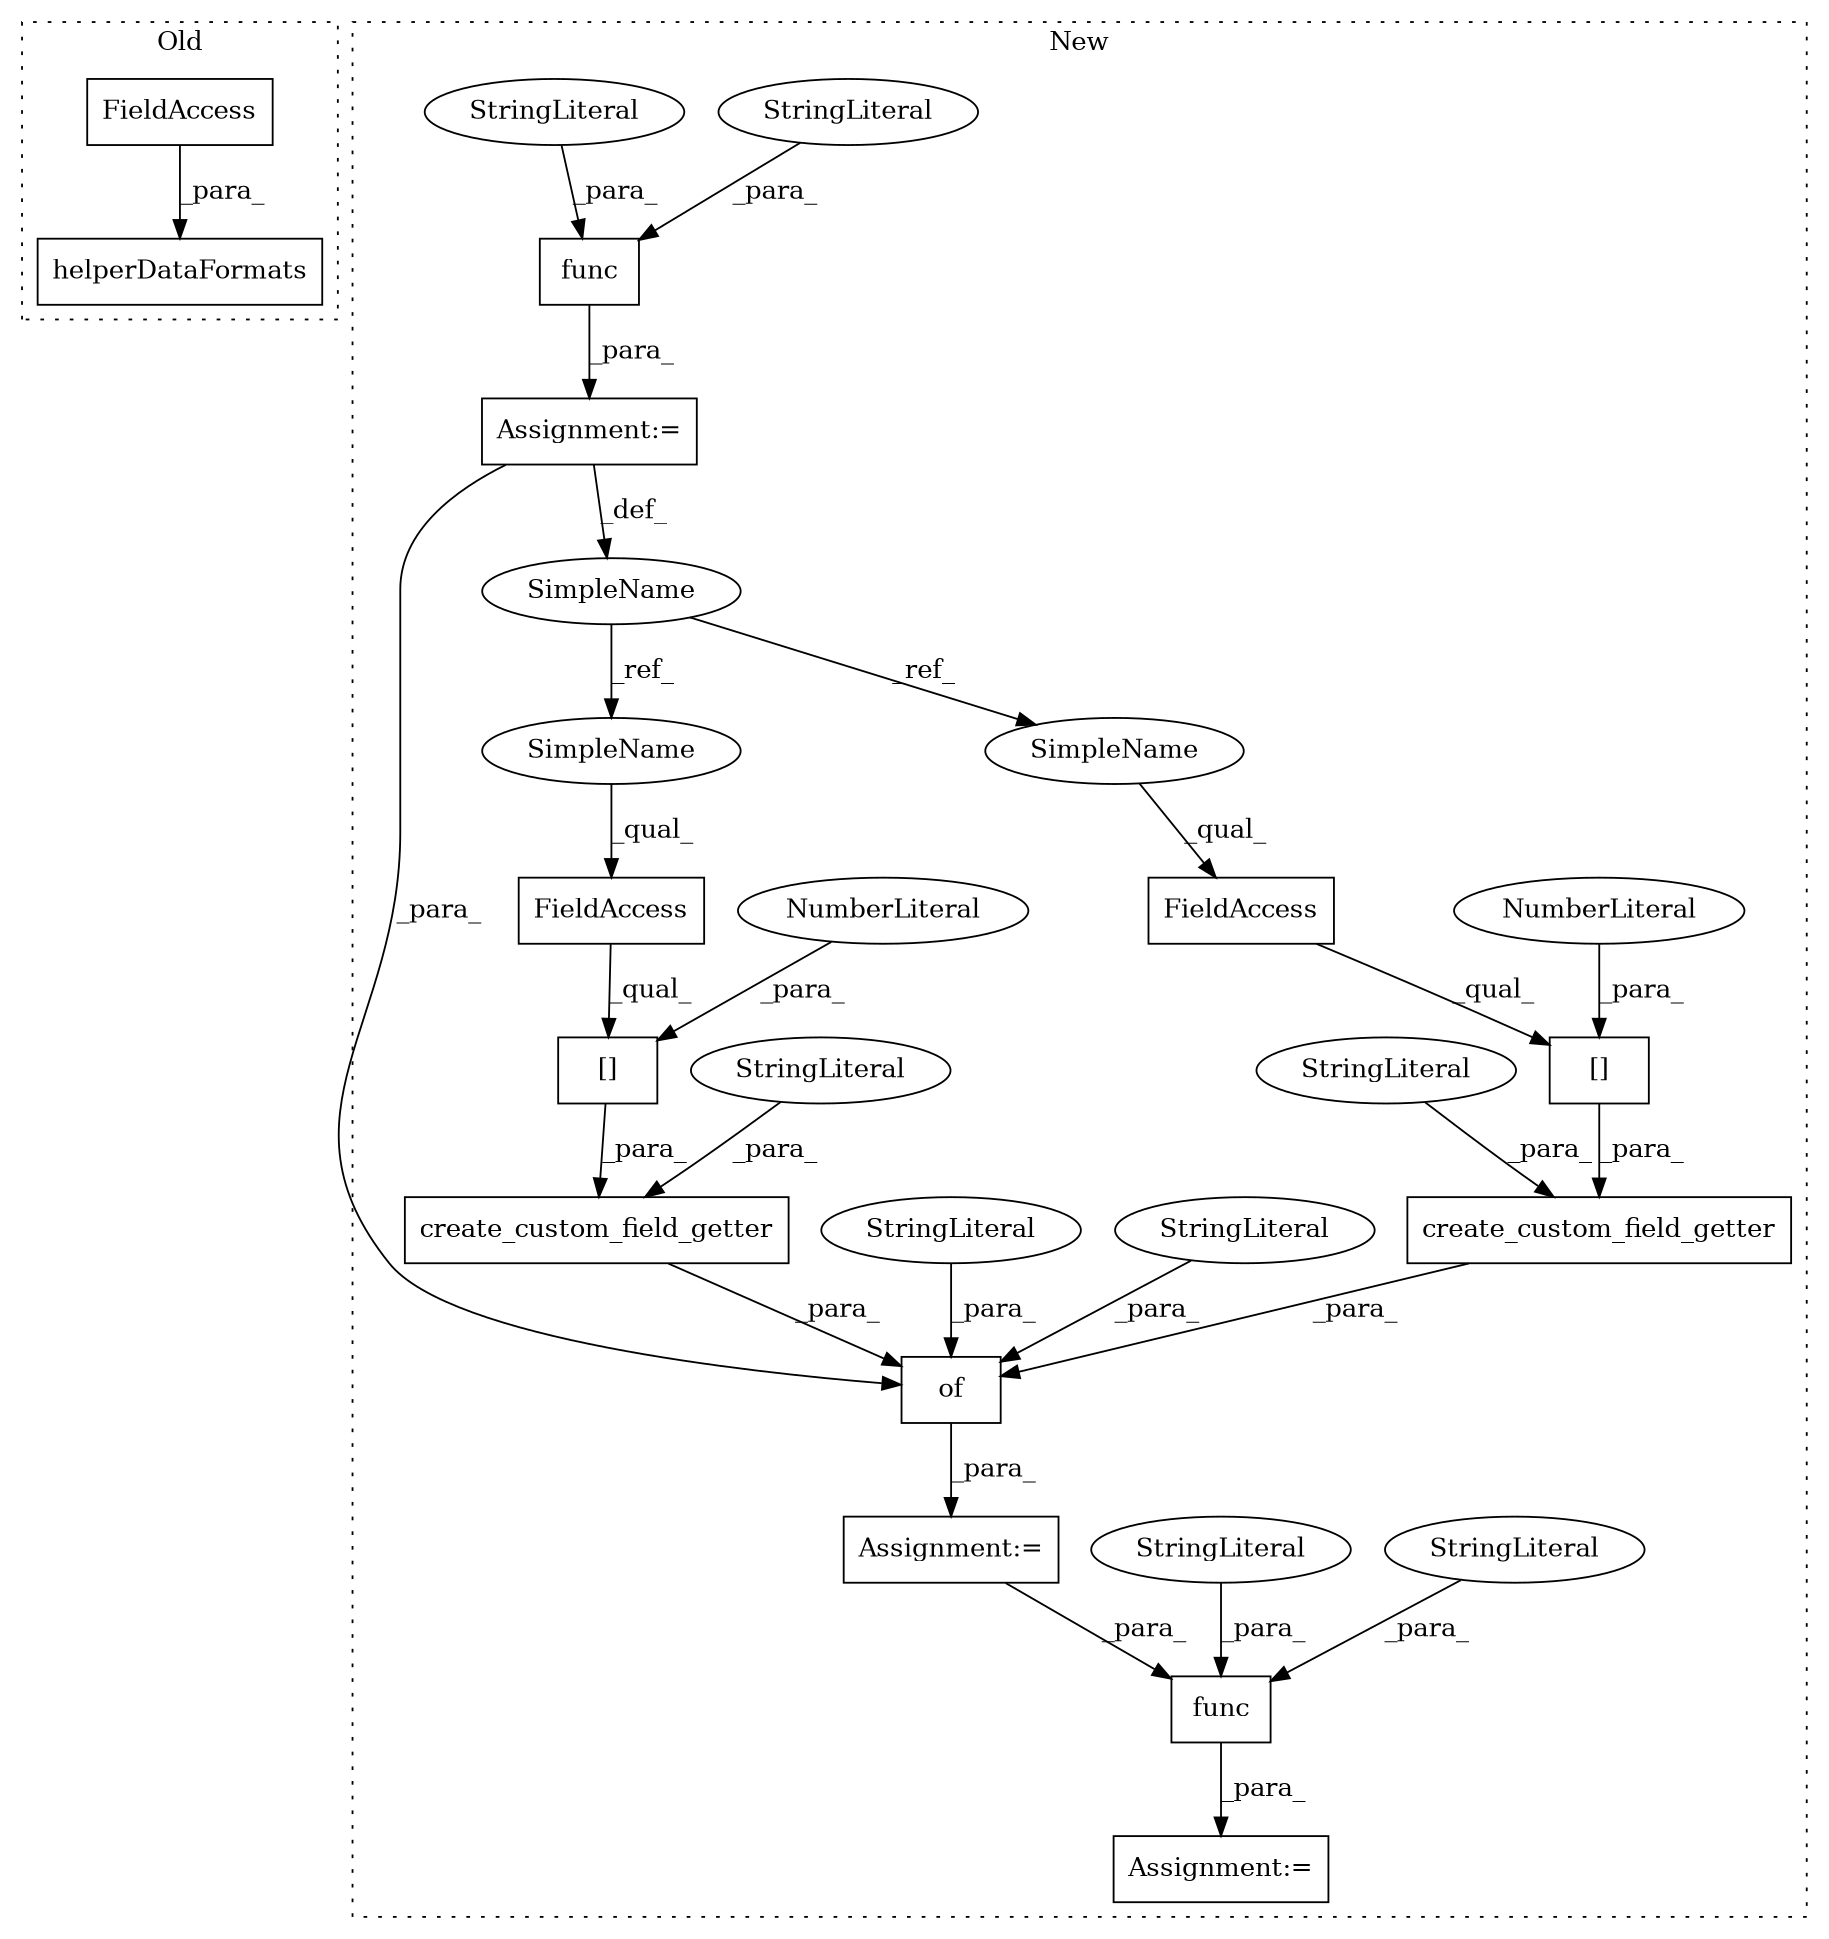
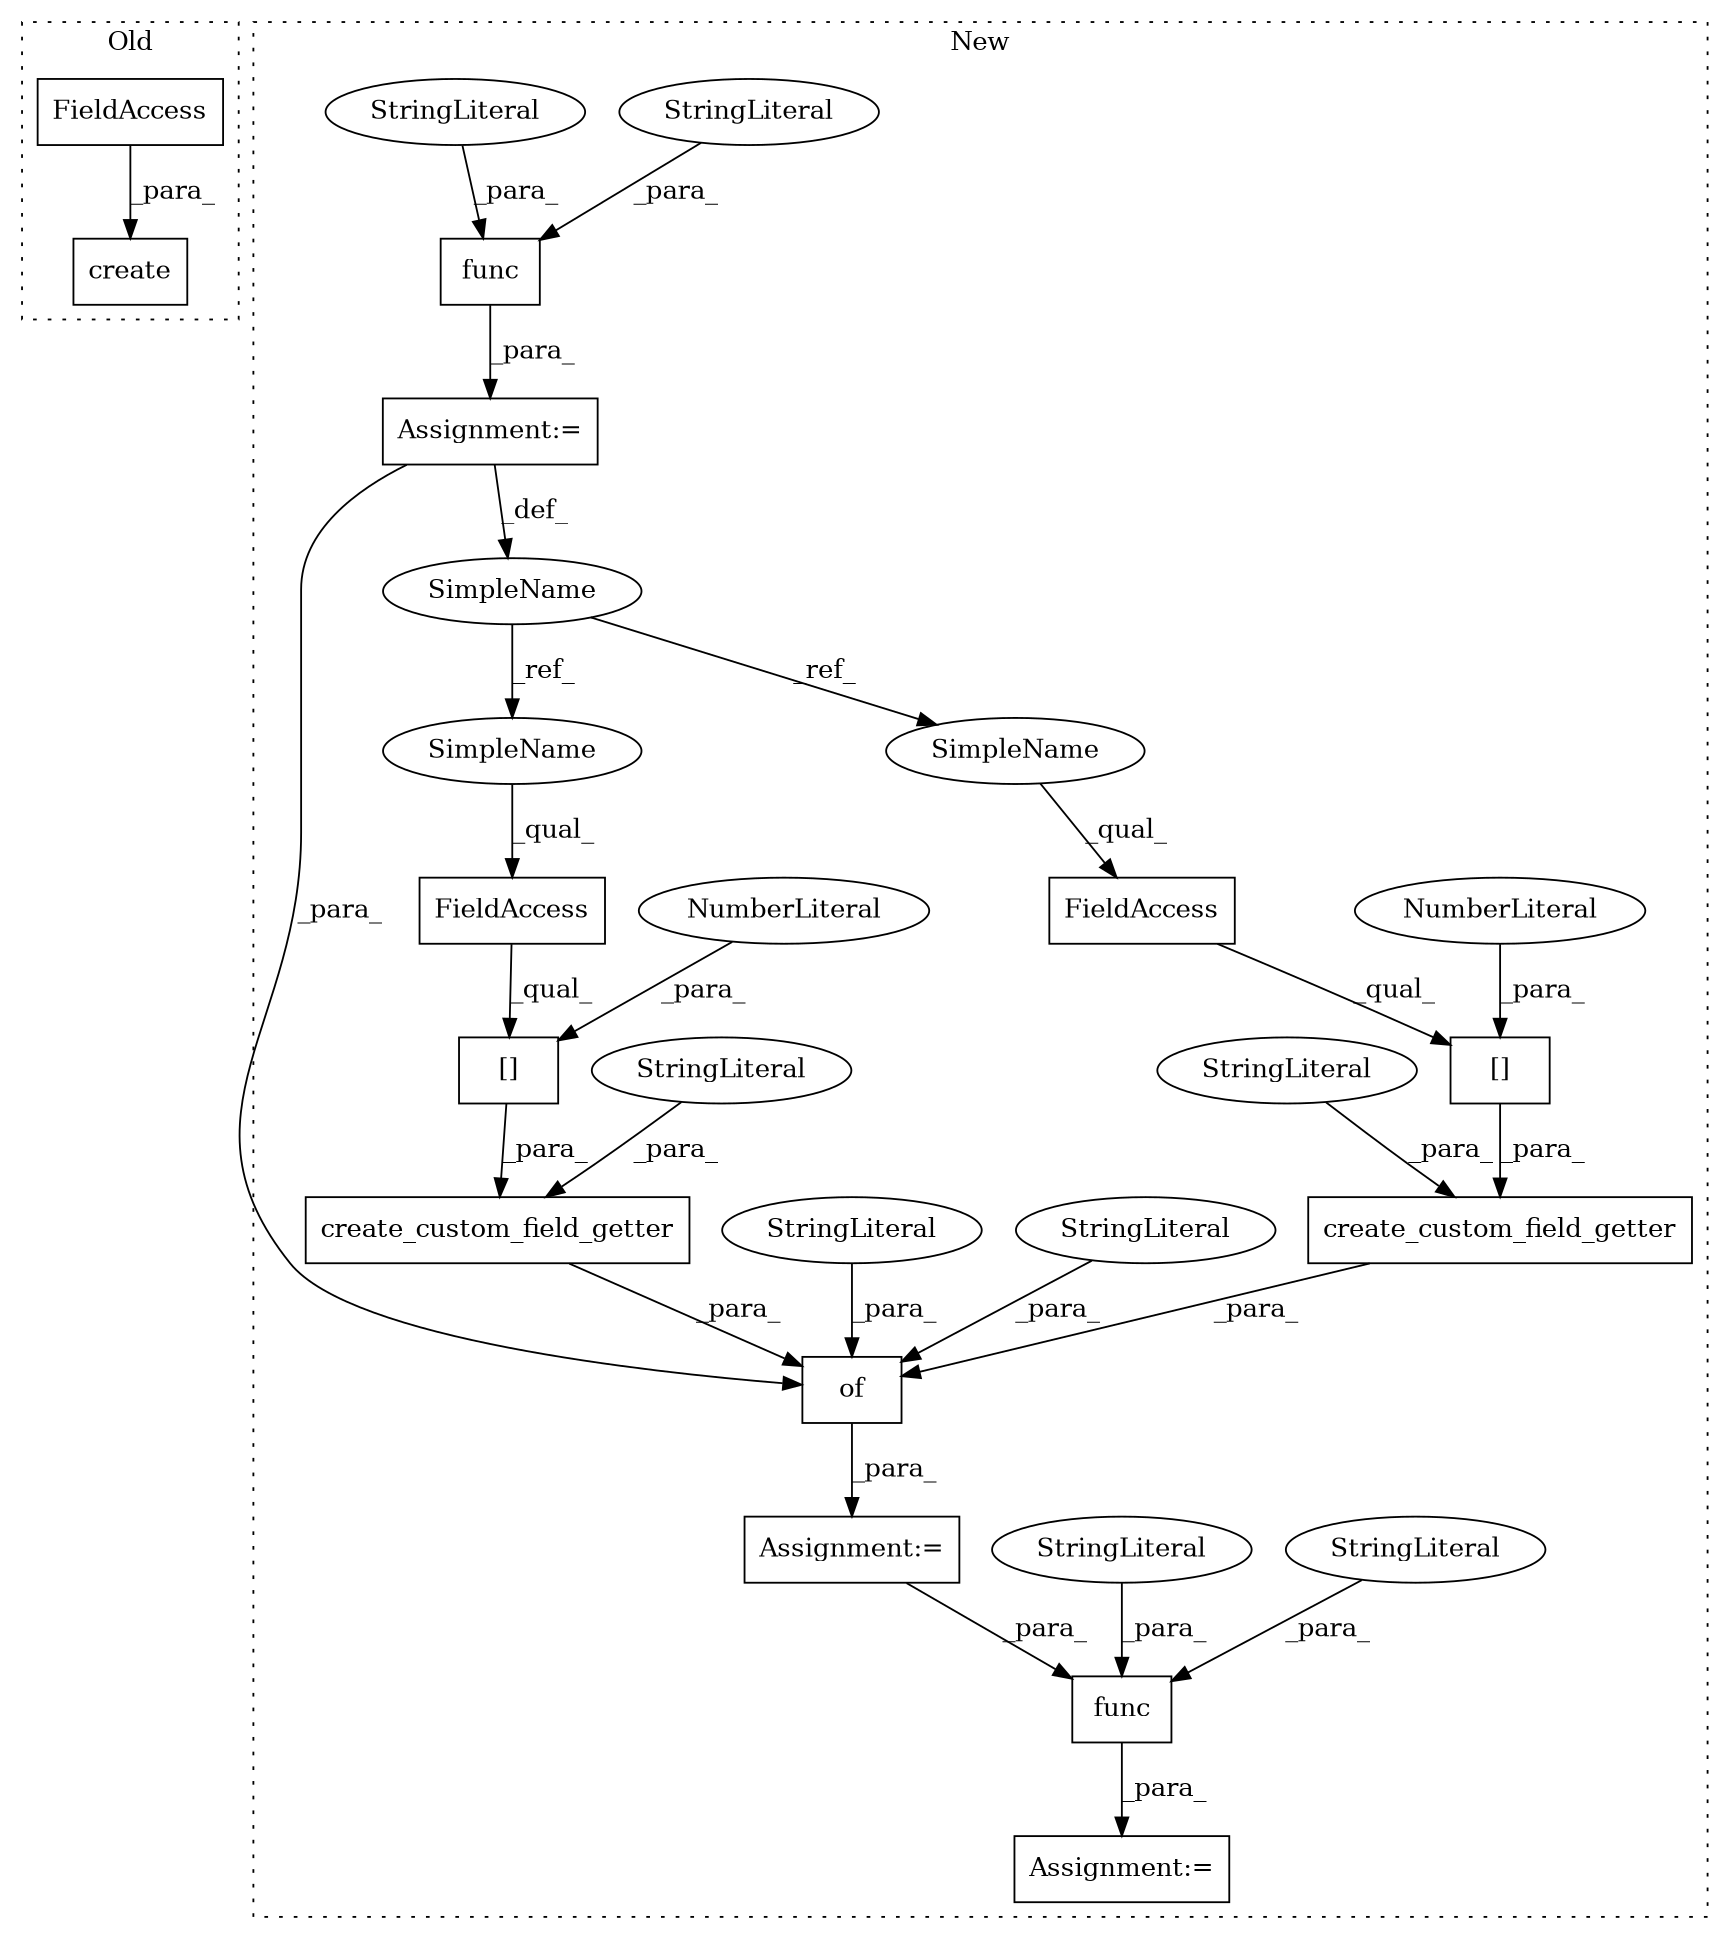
node "helperDataFormats": label "helperDataFormats" -> "create"
